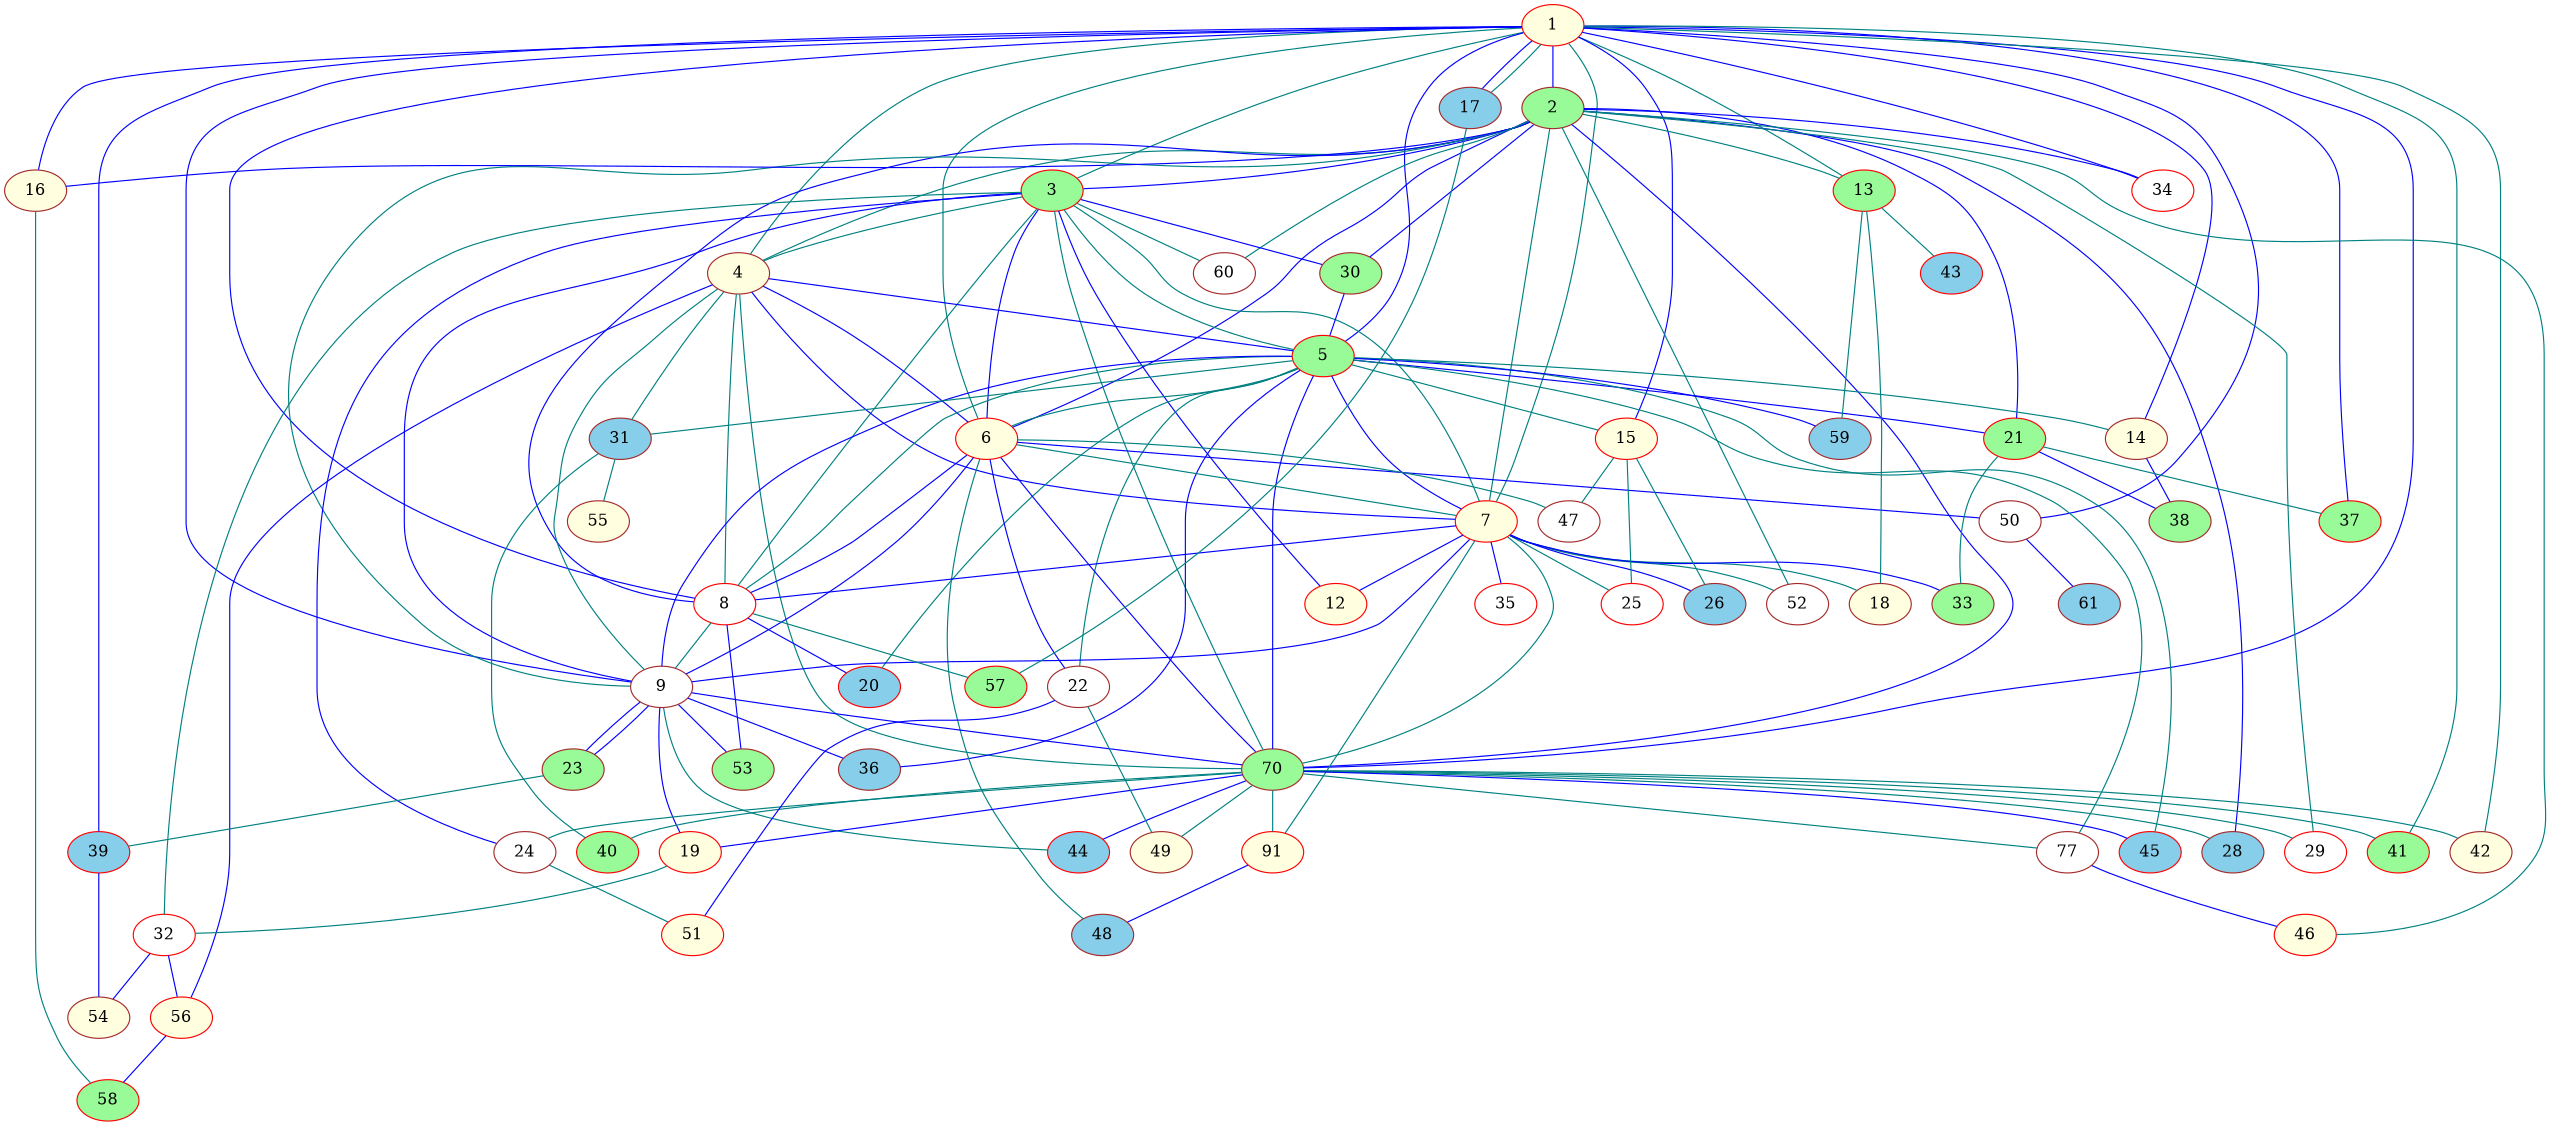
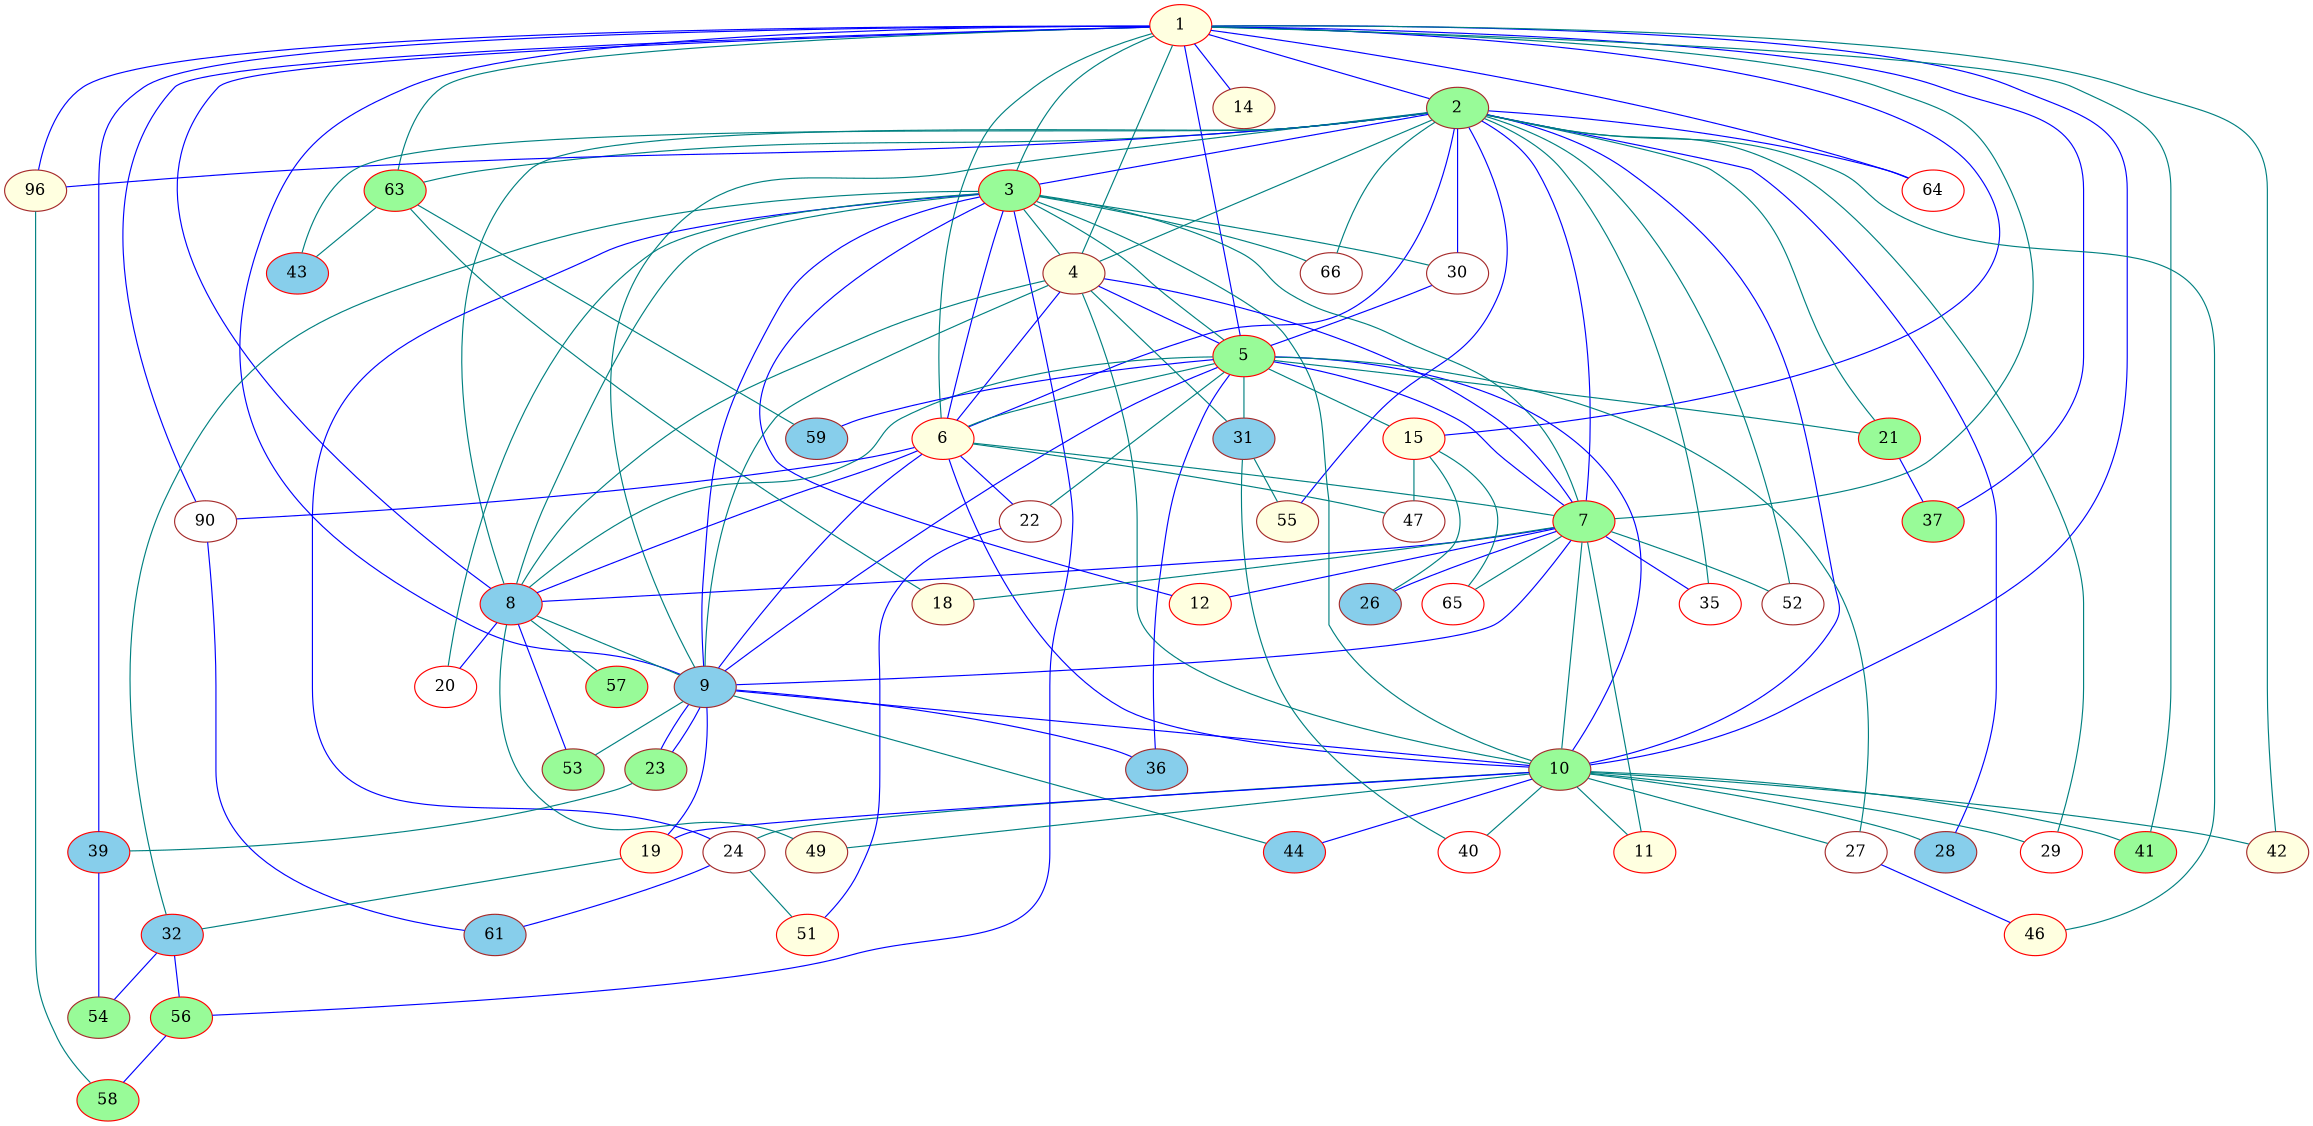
node "17": removed
edge "2" -- "43": added
edge "2" -- "21": color blue -> teal
edge "2" -- "8": color blue -> teal
node "16": label "16" -> "96"
node "13": label "13" -> "63"
node "34": label "34" -> "64"
edge "3" -- "30": color blue -> teal
node "60": label "60" -> "66"
node "30": fillcolor palegreen -> white
edge "2" -- "7": color teal -> blue
edge "2" -- "35": added
edge "2" -- "55": added
edge "5" -- "14": removed
edge "5" -- "21": color blue -> teal
edge "5" -- "20": now "3" -- "20"
edge "21" -- "37": color teal -> blue
node "7": fillcolor lightyellow -> palegreen
node "50": label "50" -> "90"
node "38": removed
edge "4" -- "56": now "3" -- "56"
node "8": fillcolor white -> skyblue
node "25": label "25" -> "65"
node "33": removed
node "9": fillcolor white -> skyblue
node "20": fillcolor skyblue -> white
edge "9" -- "53": color blue -> teal
edge "22" -- "49": now "8" -- "49"
node "70": label "70" -> "10"
node "40": fillcolor palegreen -> white
node "91": label "91" -> "11"
node "77": label "77" -> "27"
node "45": removed
edge "24" -- "61": added
node "32": fillcolor white -> skyblue
node "48": removed
node "54": fillcolor lightyellow -> palegreen
node "56": fillcolor lightyellow -> palegreen
